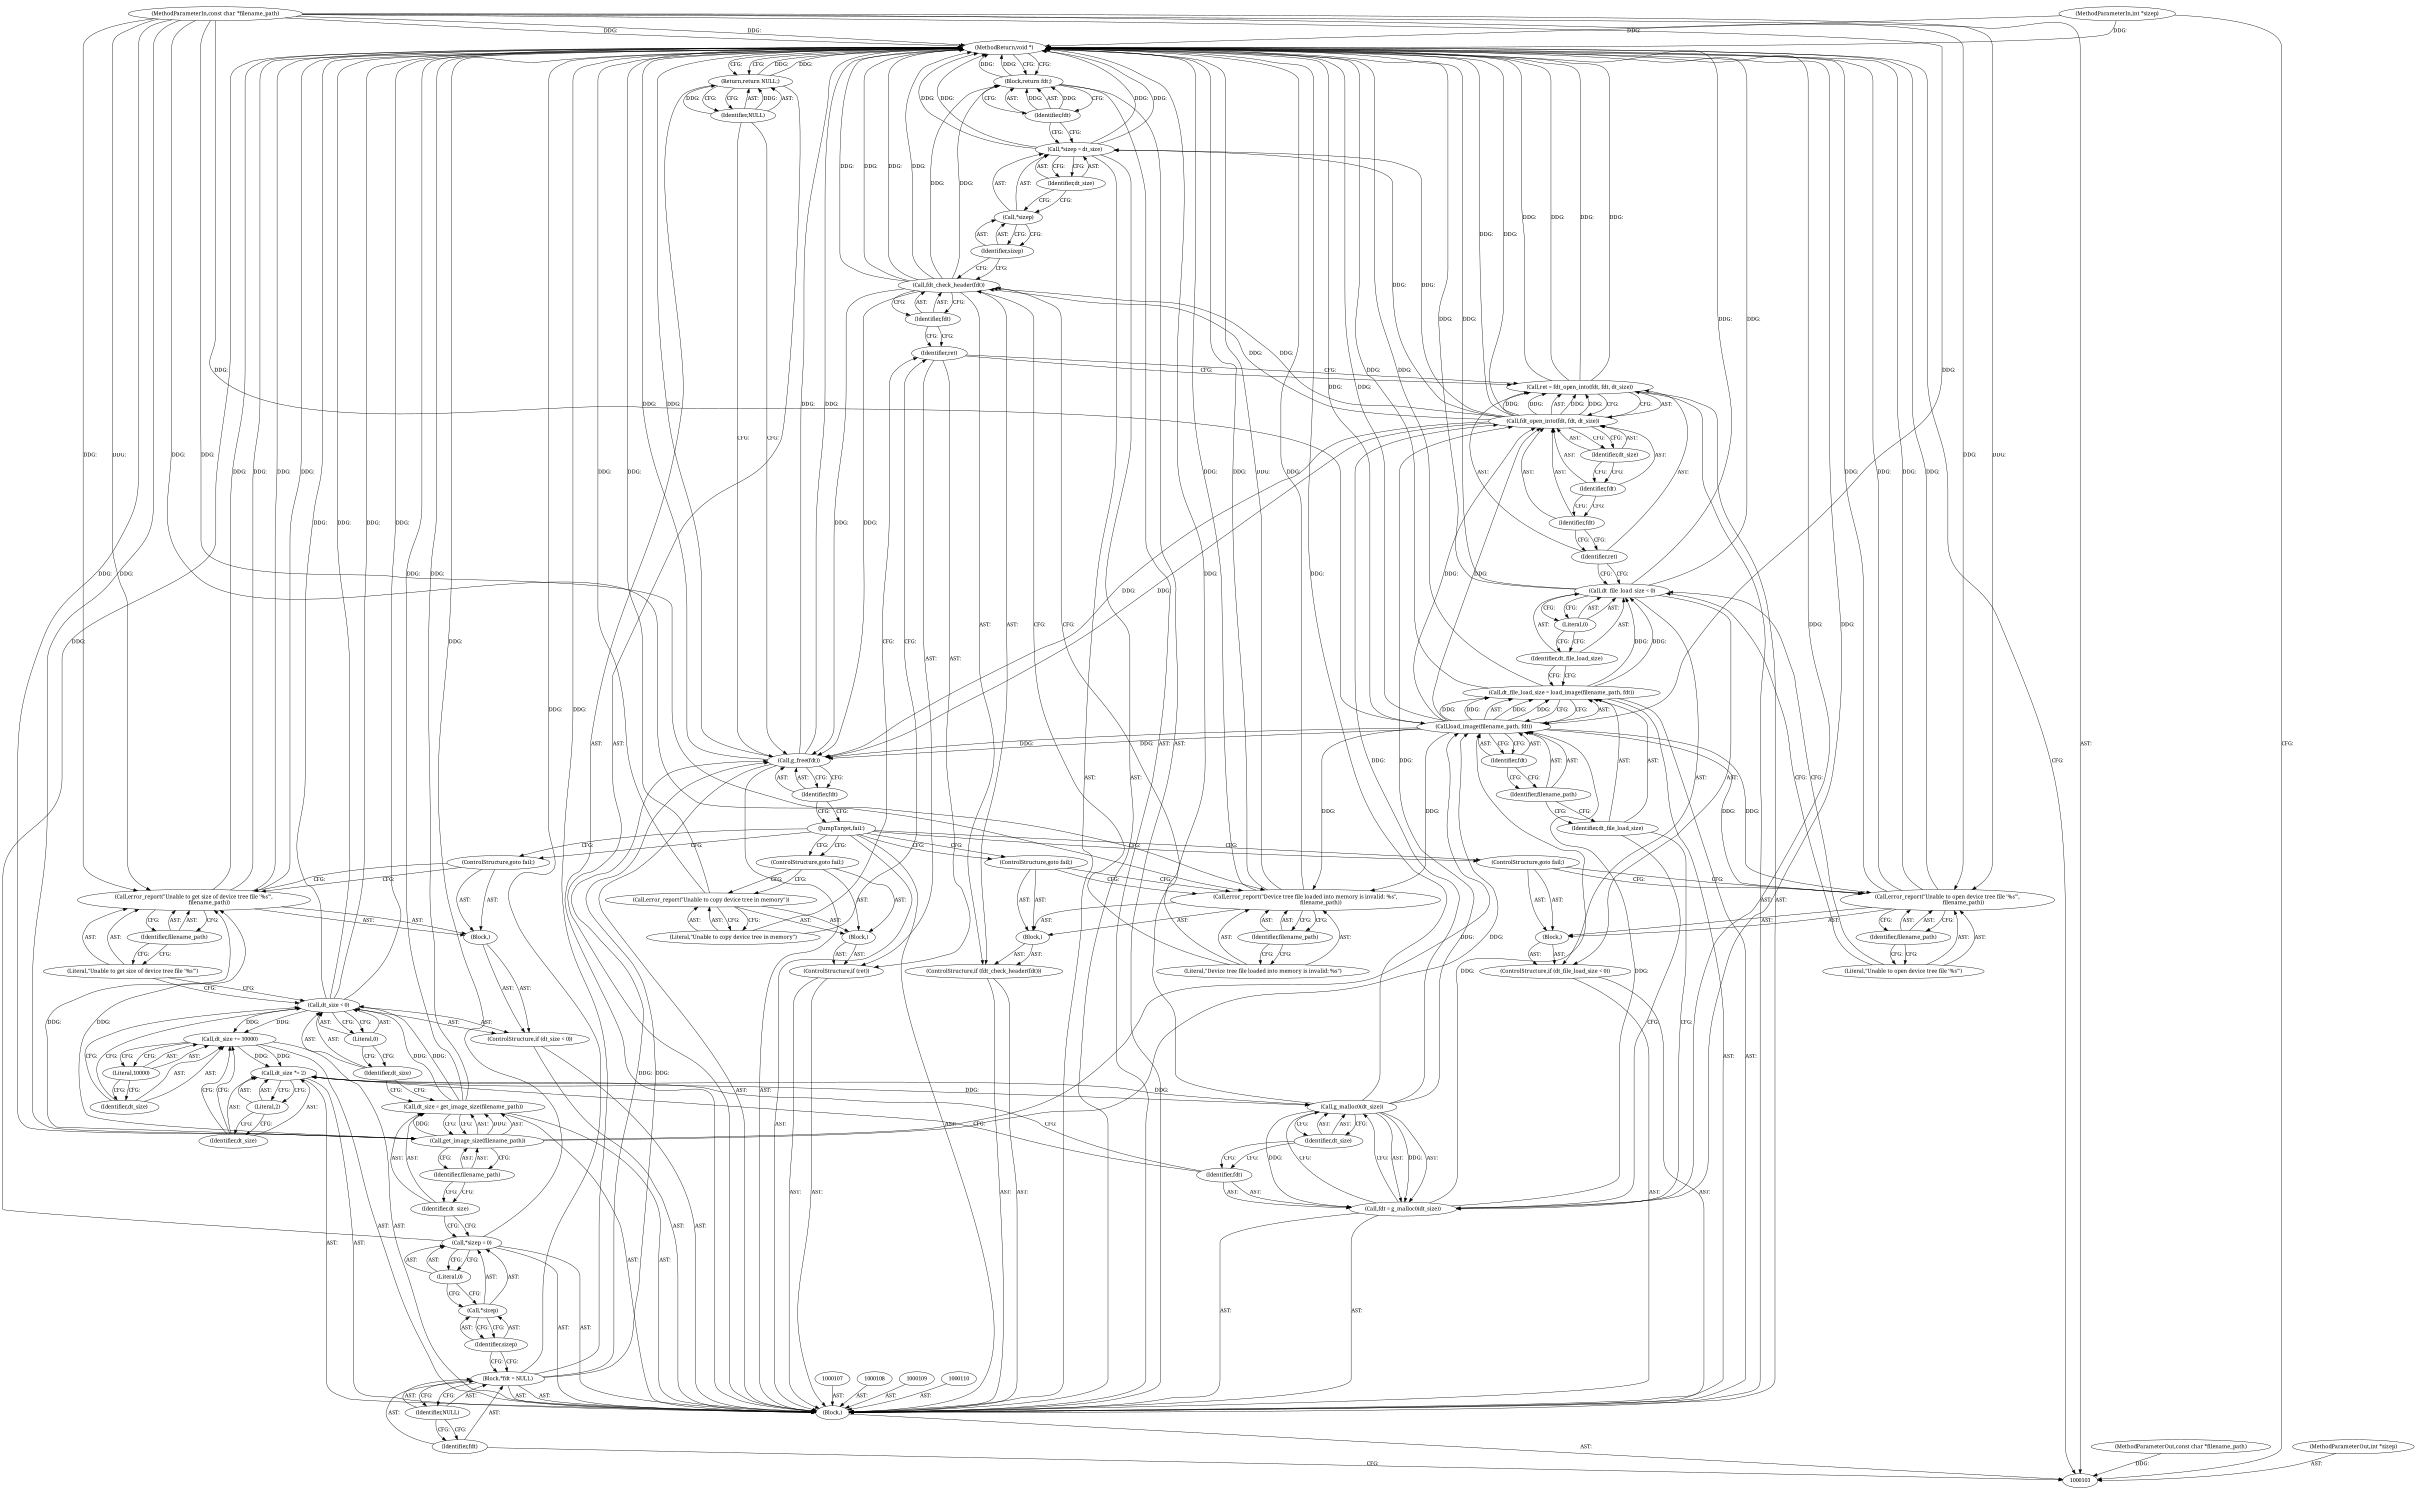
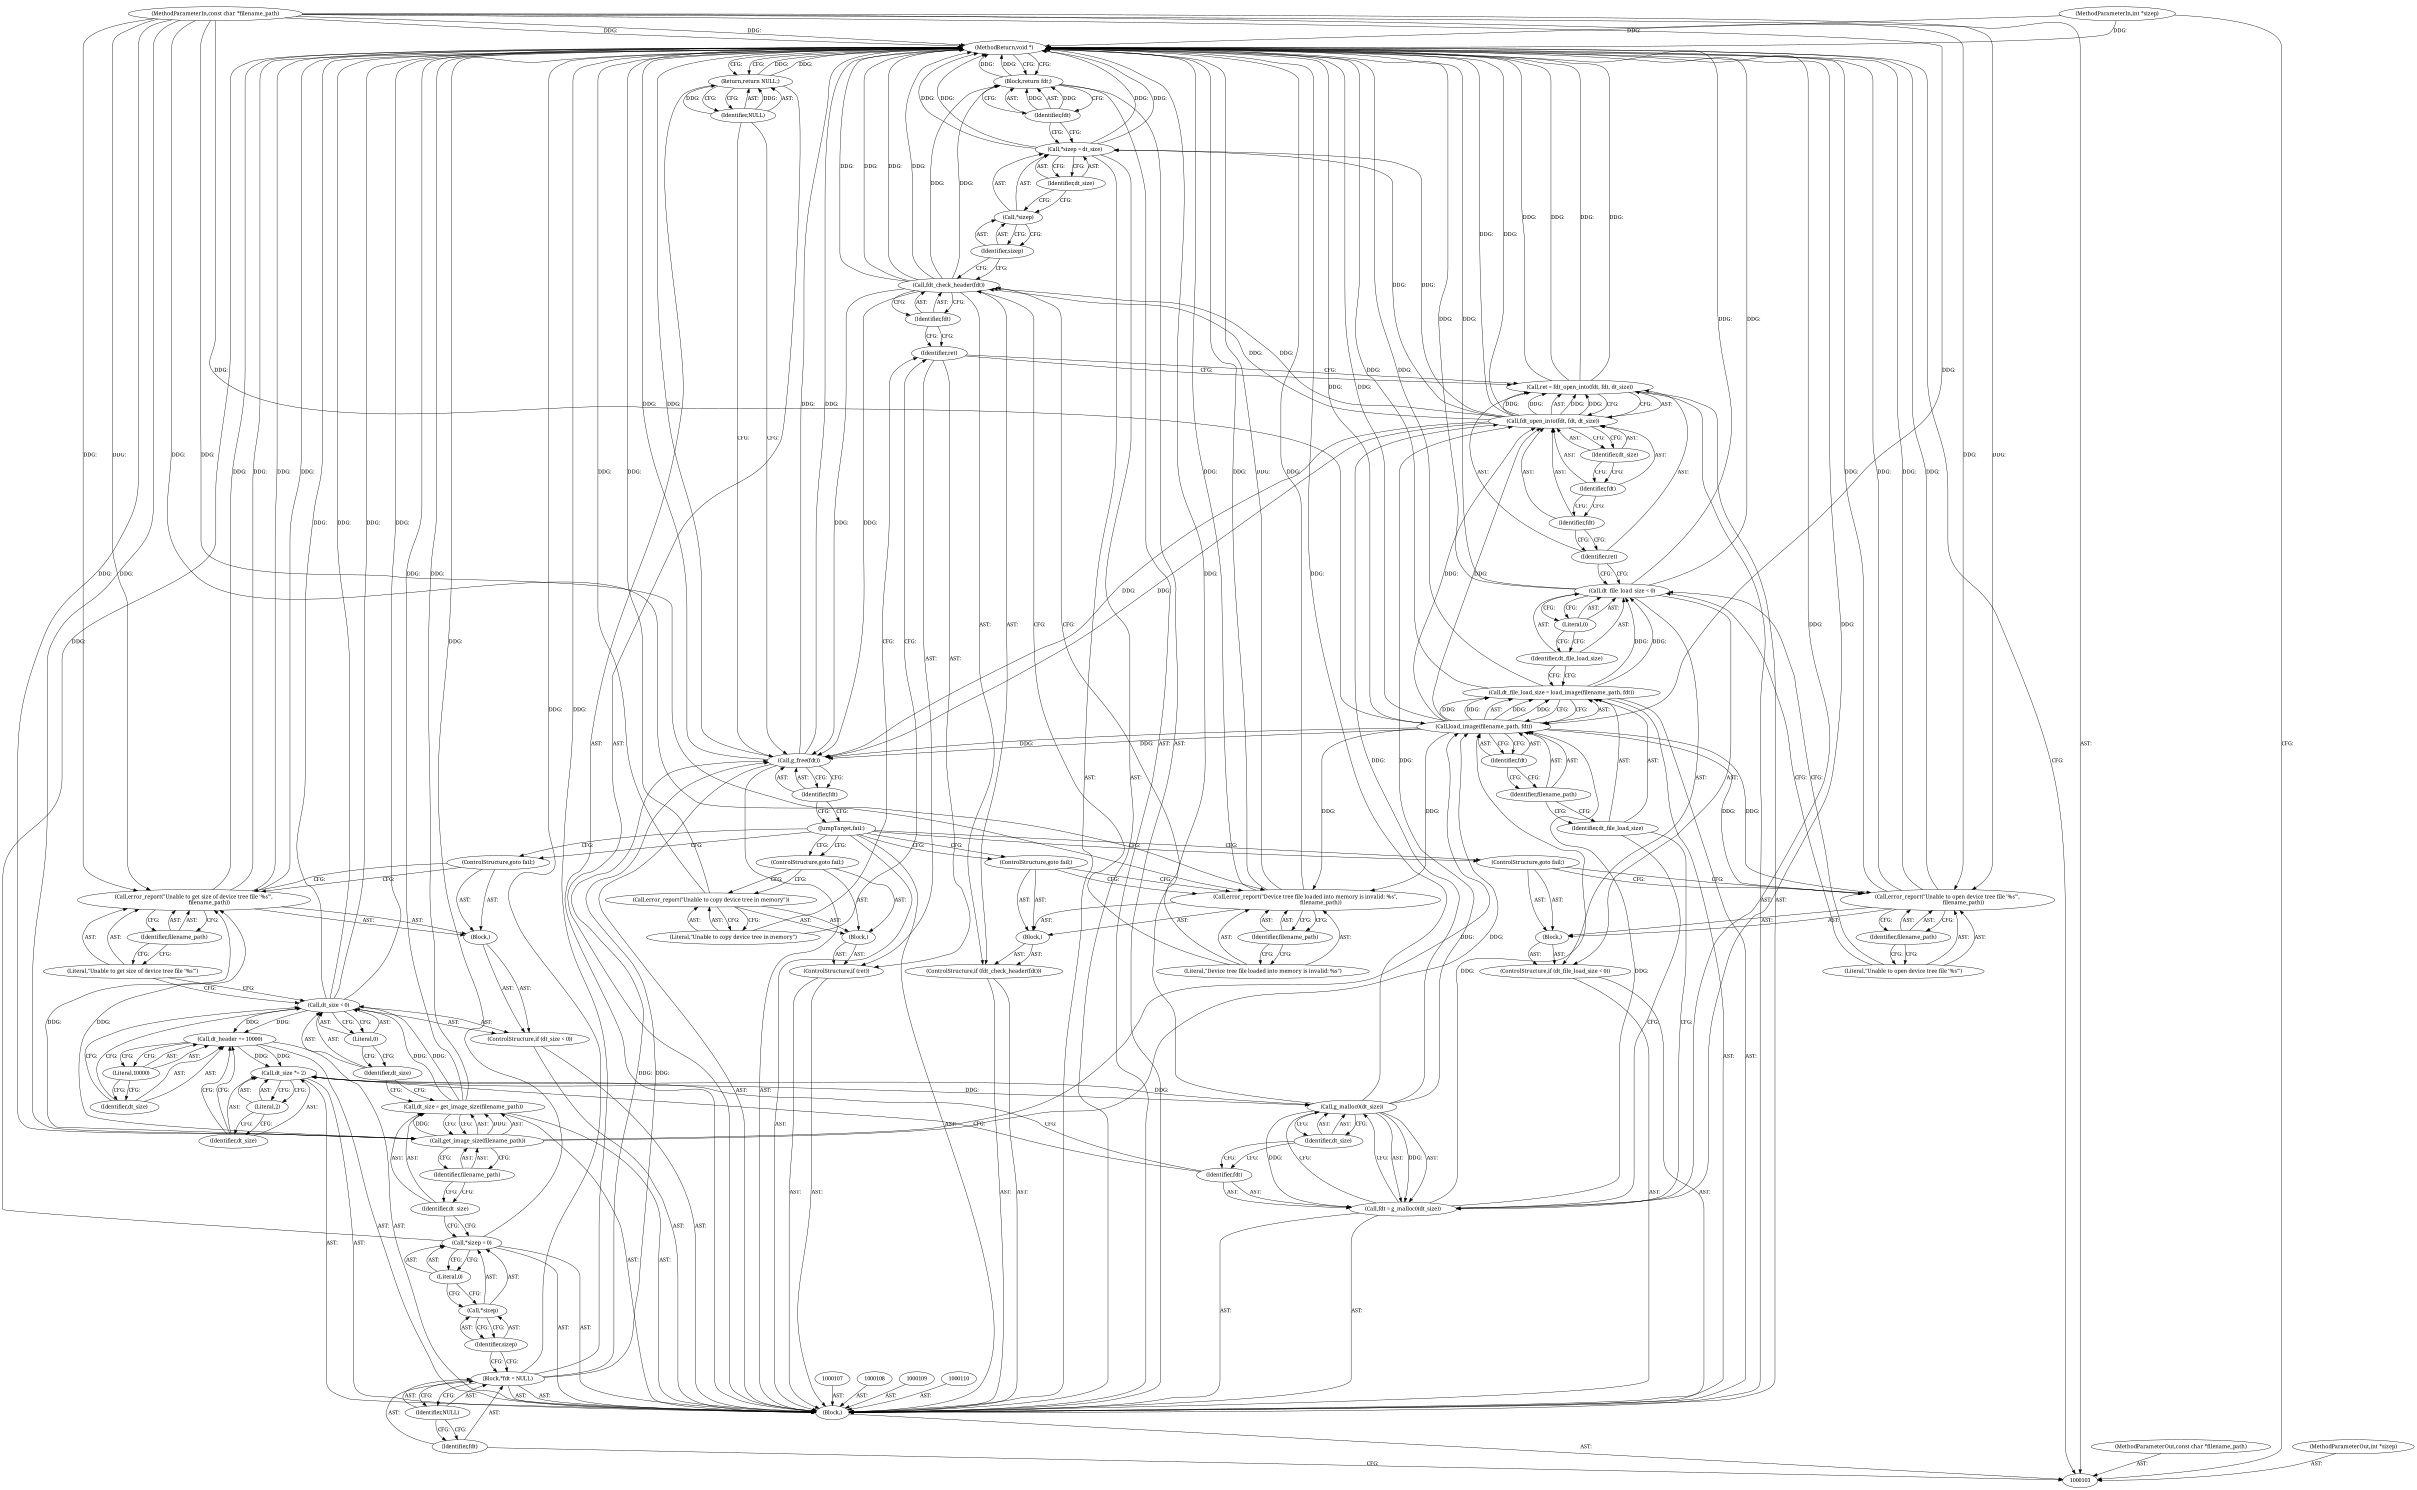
node "(Call,dt_size += 10000)": label "(Call,dt_size += 10000)" -> "(Call,dt_header += 10000)"
edge "(MethodParameterOut,const char *filename_path)" -> "1000103": label "DDG: " -> "AST: "
